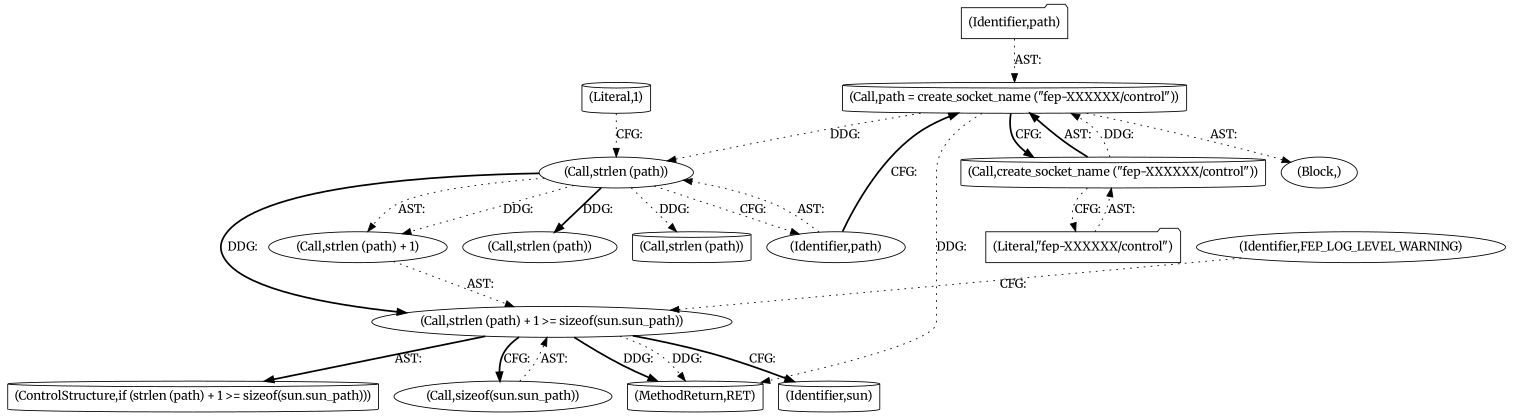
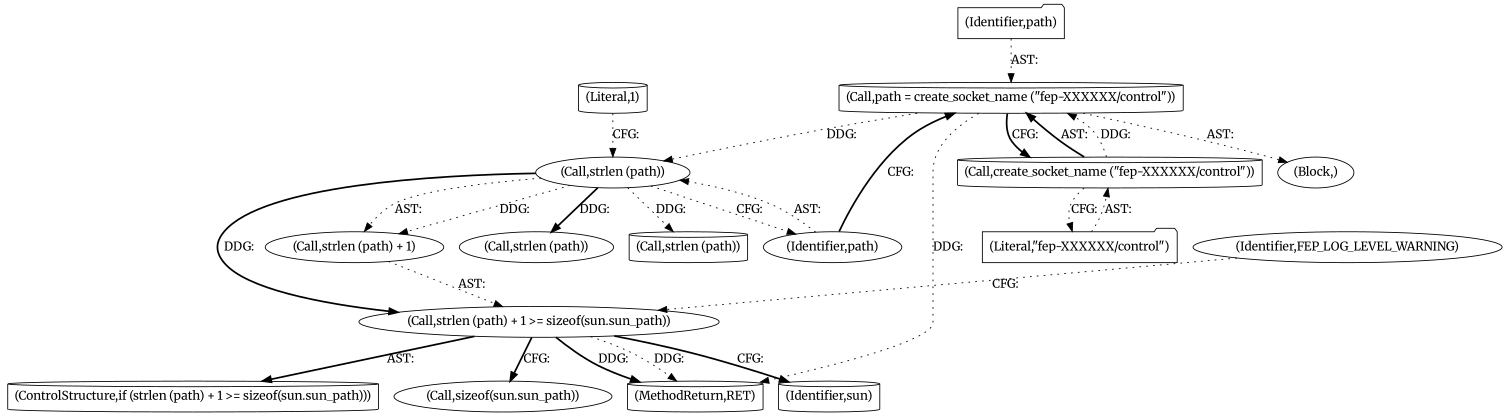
edge "(Call,sizeof(sun.sun_path))" -> "(Call,strlen (path) + 1 >= sizeof(sun.sun_path))": removed, label "AST:"
